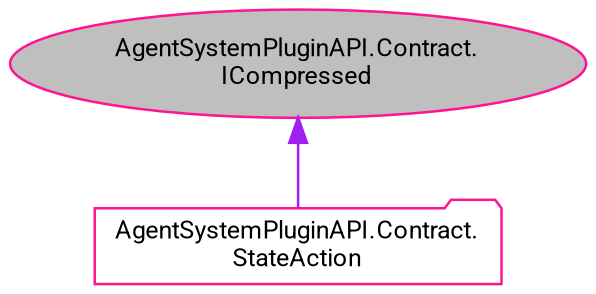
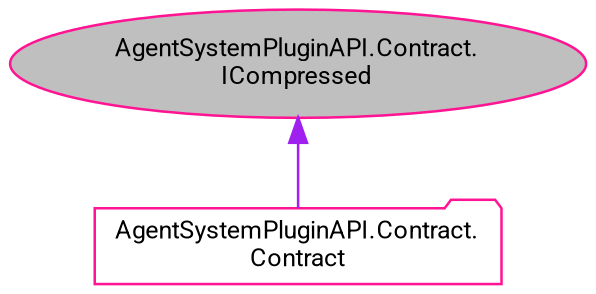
node "AgentSystemPluginAPI.Contract. StateAction": label "AgentSystemPluginAPI.Contract. StateAction" -> "AgentSystemPluginAPI.Contract. Contract"
